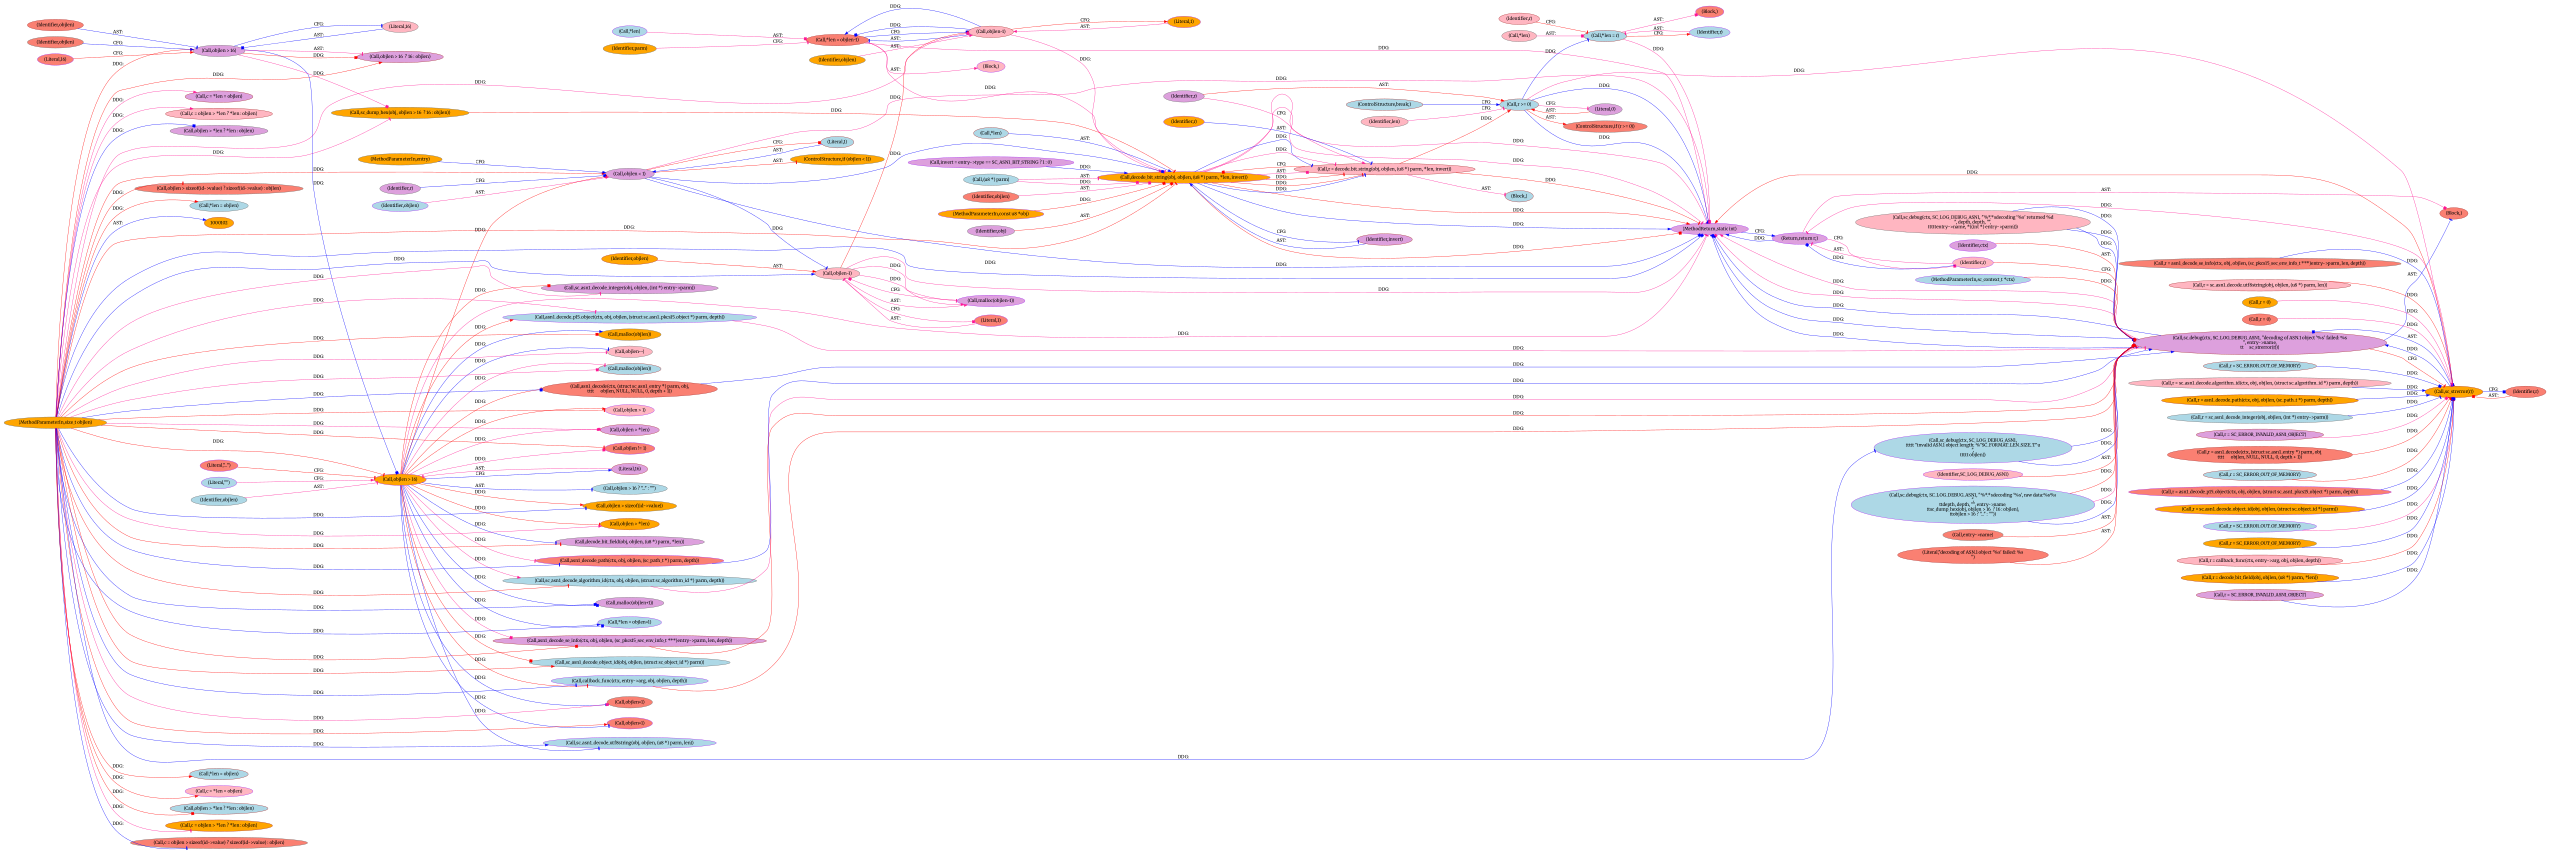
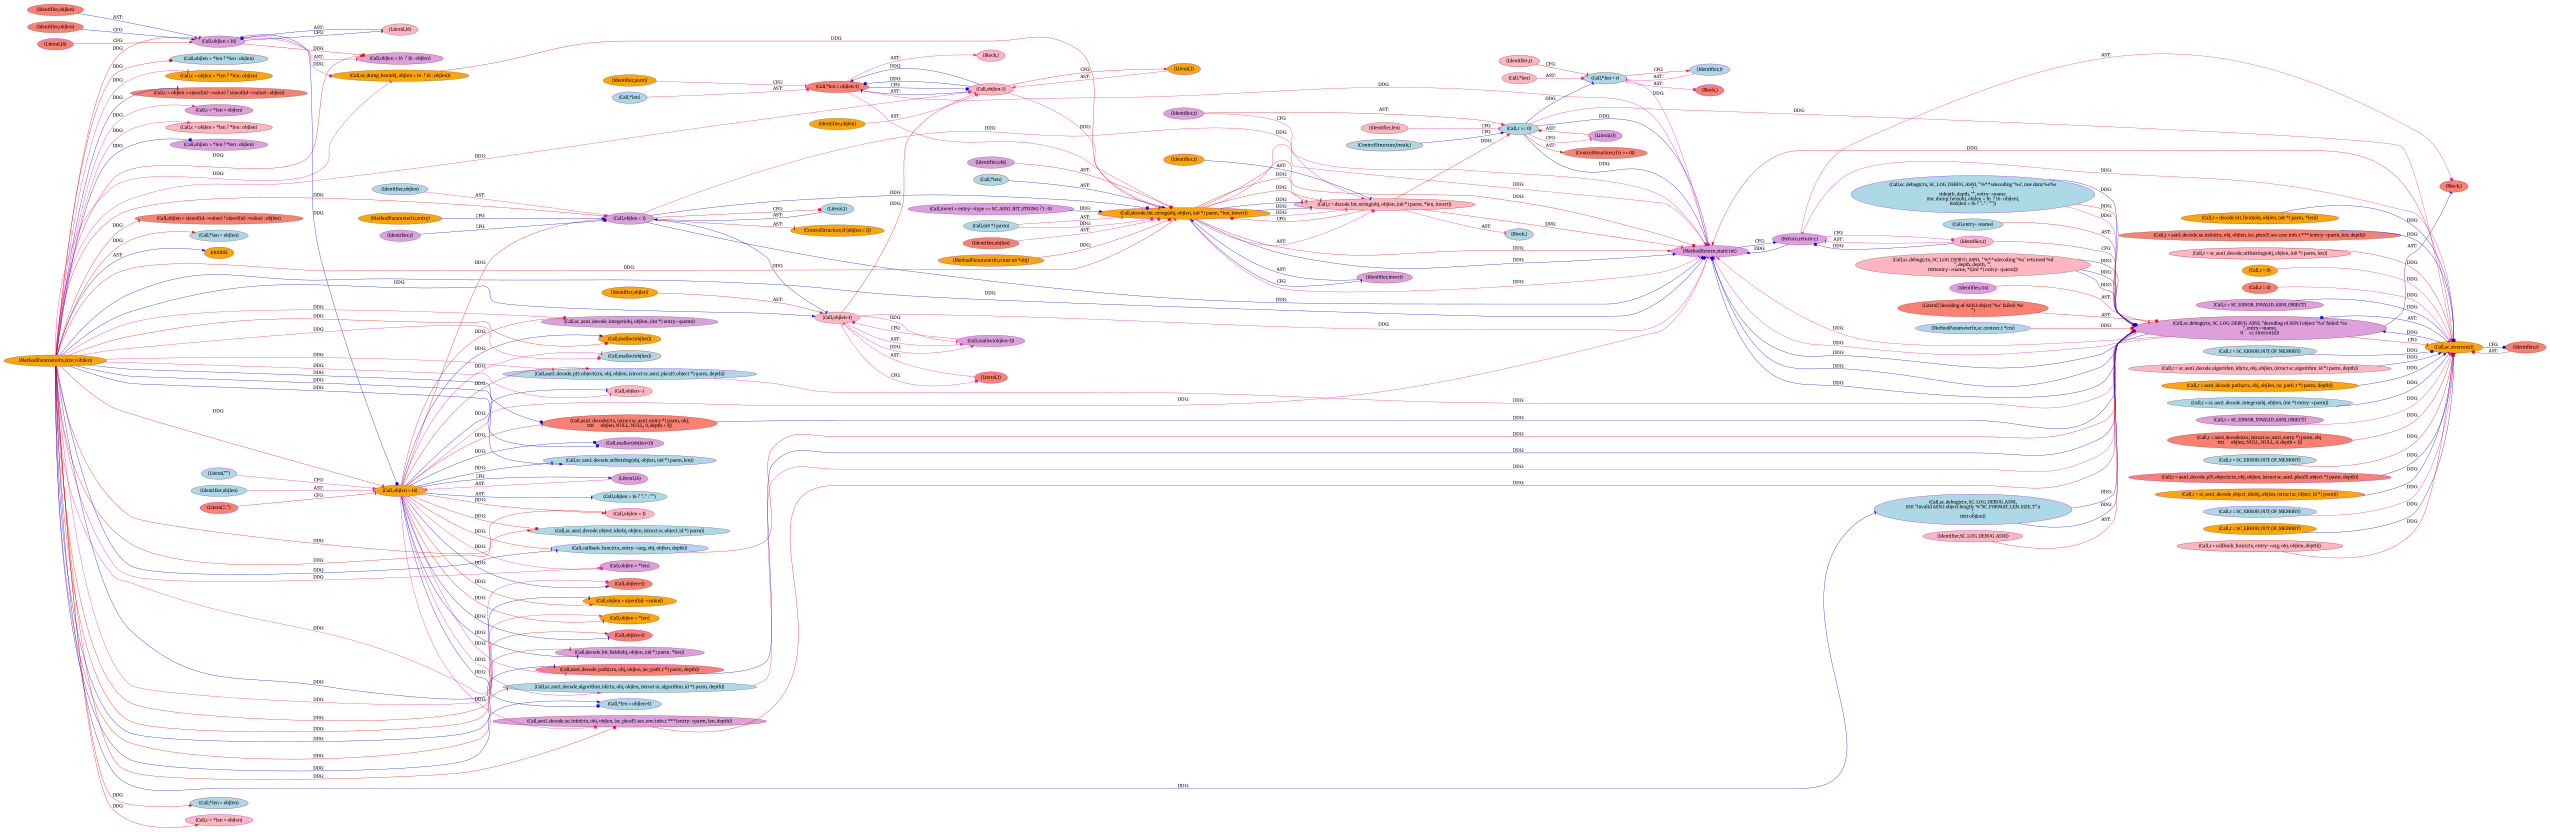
node "(Call,objlen != 1)": removed
node "(Call,entry->name)": fillcolor salmon -> lightblue
